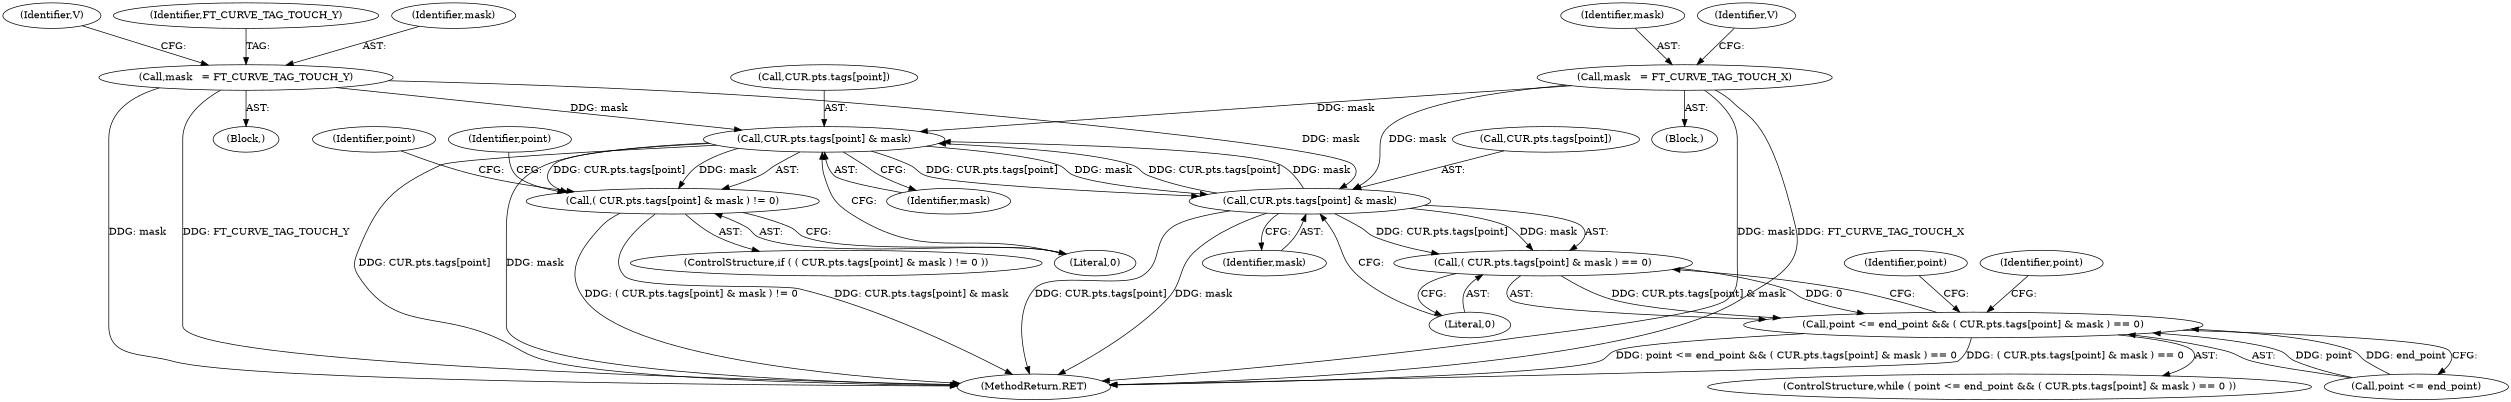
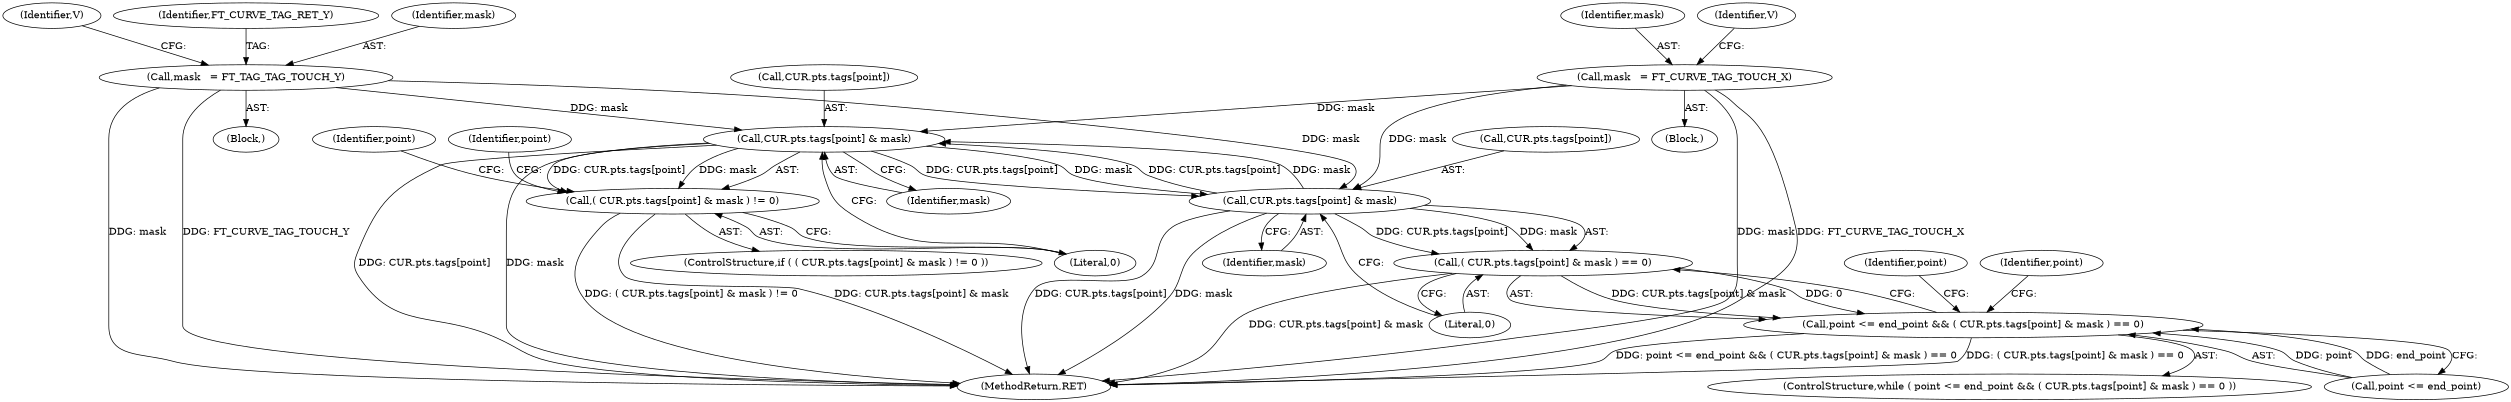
node "(Identifier,FT_CURVE_TAG_TOUCH_Y)": label "(Identifier,FT_CURVE_TAG_TOUCH_Y)" -> "(Identifier,FT_CURVE_TAG_RET_Y)"
node "(Call,mask   = FT_CURVE_TAG_TOUCH_Y)": label "(Call,mask   = FT_CURVE_TAG_TOUCH_Y)" -> "(Call,mask   = FT_TAG_TAG_TOUCH_Y)"
edge "(Call,( CUR.pts.tags[point] & mask ) == 0)" -> "(MethodReturn,RET)": added, label "DDG: CUR.pts.tags[point] & mask"
